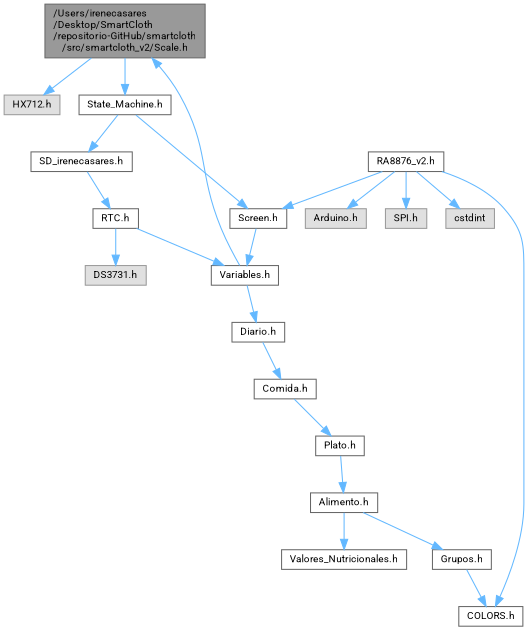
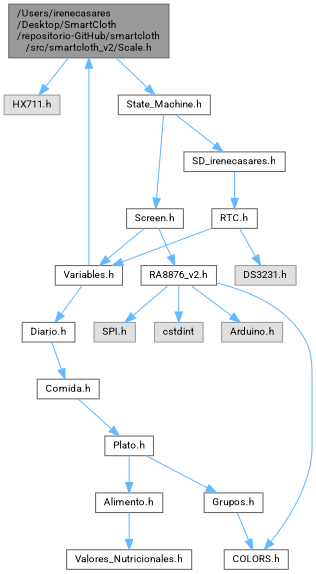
node "HX712.h": label "HX712.h" -> "HX711.h"
edge "RA8876_v2.h" -> "Screen.h": reversed
node "DS3731.h": label "DS3731.h" -> "DS3231.h"
edge "Alimento.h" -> "Grupos.h": now "Plato.h" -> "Grupos.h"
